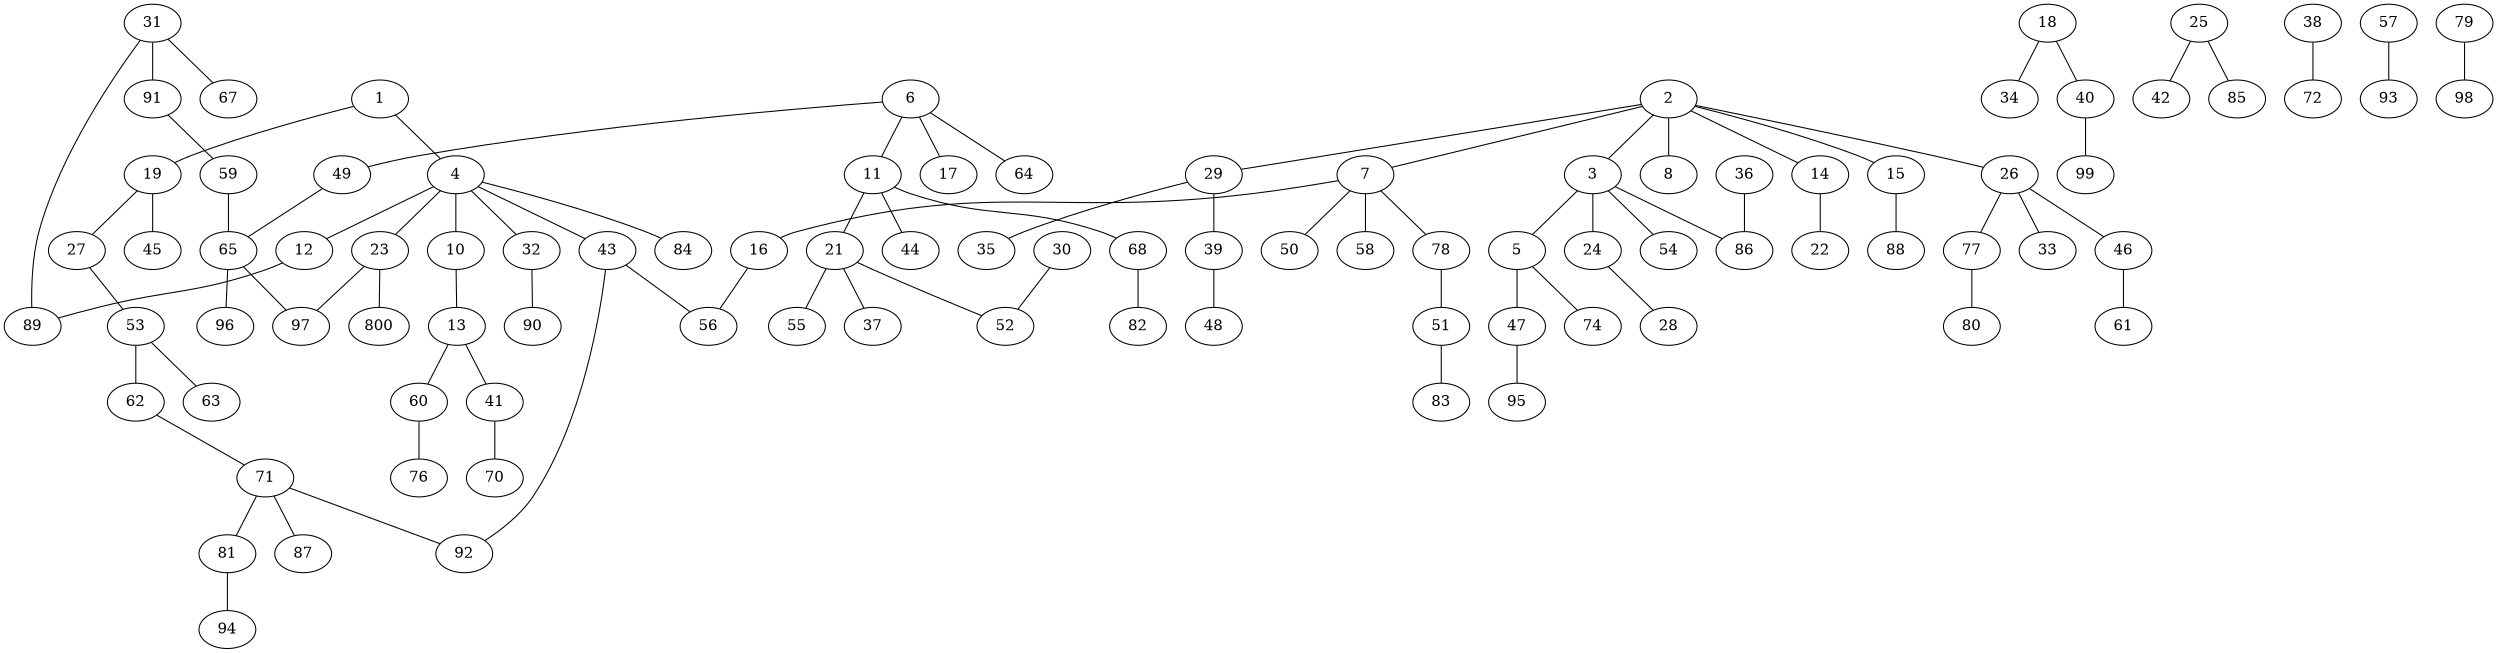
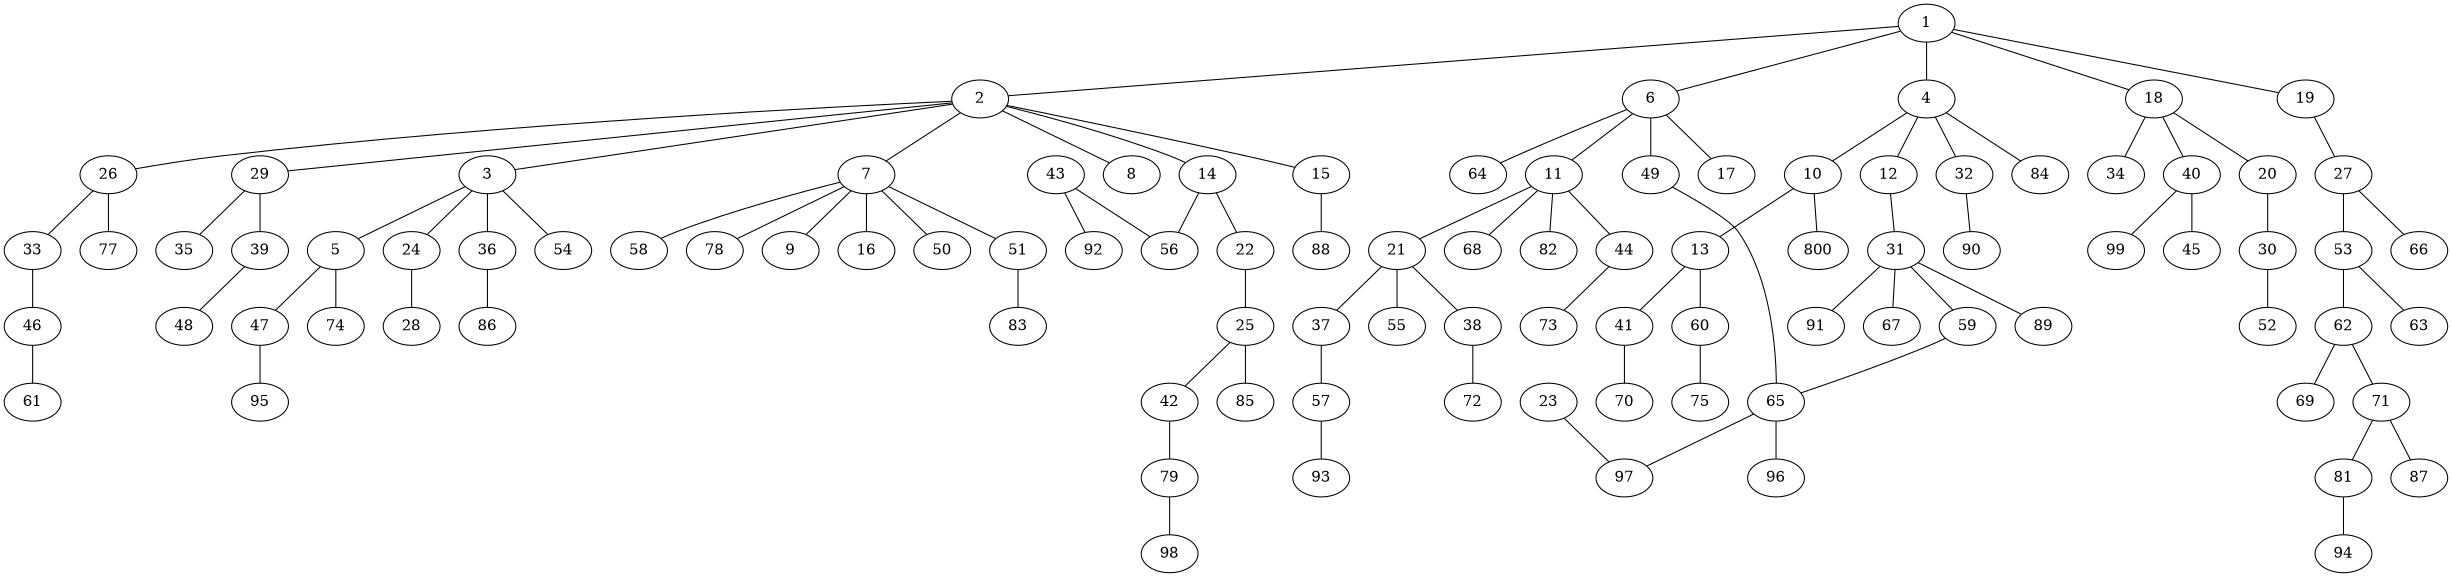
edge "1" -- "2": added
edge "1" -- "6": added
edge "1" -- "18": added
edge "91" -- "59": now "31" -- "59"
node "20": added
edge "19" -- "45": now "40" -- "45"
edge "4" -- "23": removed
edge "4" -- "43": removed
edge "3" -- "86": now "3" -- "36"
edge "26" -- "46": now "33" -- "46"
node "9": added
node "66": added
edge "16" -- "56": now "14" -- "56"
edge "23" -- "800": now "10" -- "800"
edge "68" -- "82": now "11" -- "82"
edge "22" -- "25": added
edge "78" -- "51": now "7" -- "51"
edge "21" -- "52": now "21" -- "38"
edge "12" -- "89": now "12" -- "31"
node "73": added
node "80": removed
edge "37" -- "57": added
node "69": added
edge "42" -- "79": added
node "76": label "76" -> "75"
edge "71" -- "92": removed
